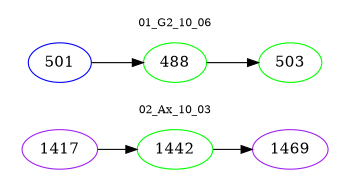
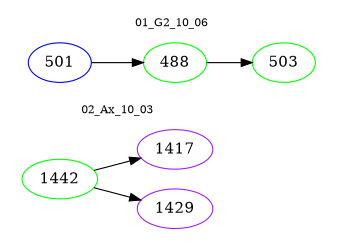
edge "1417" -> "1442": reversed
node "1469": label "1469" -> "1429"
